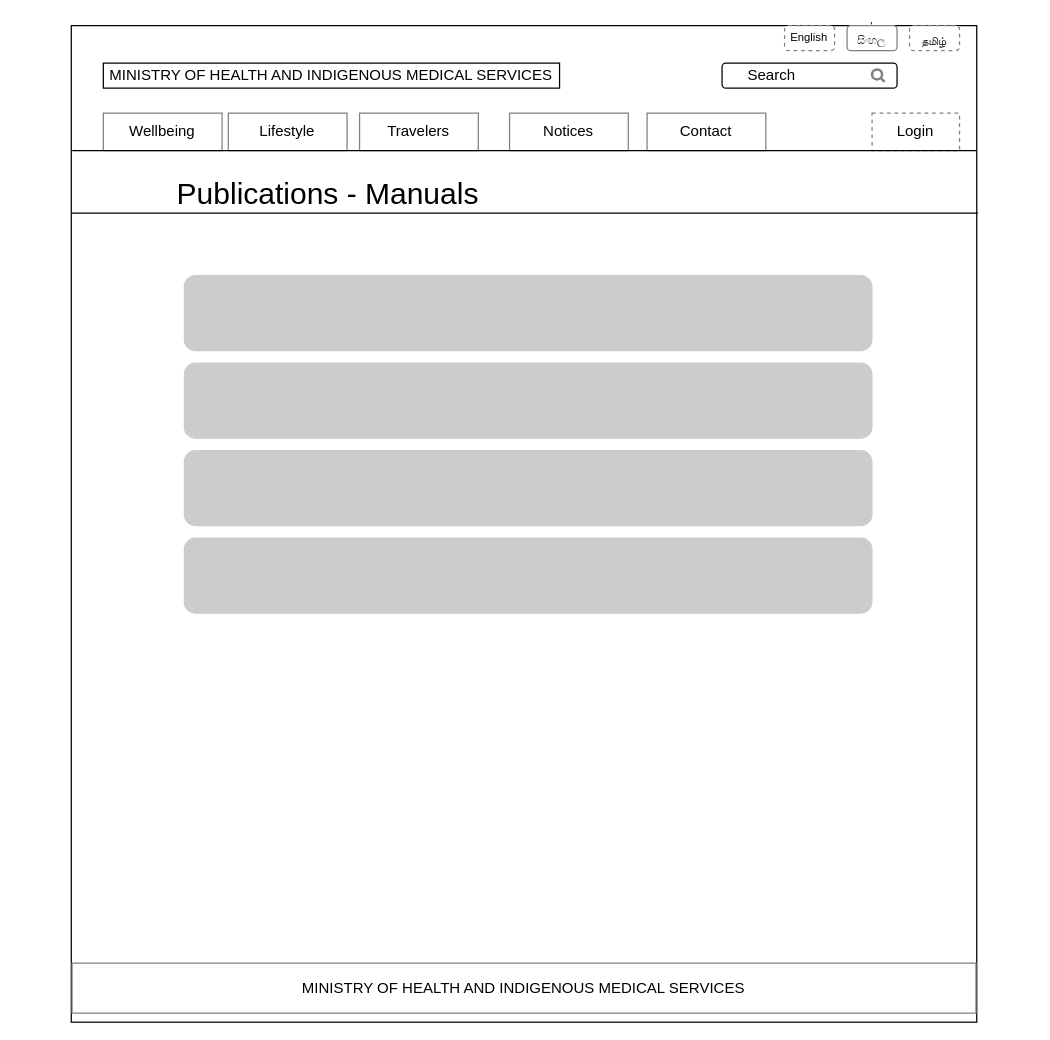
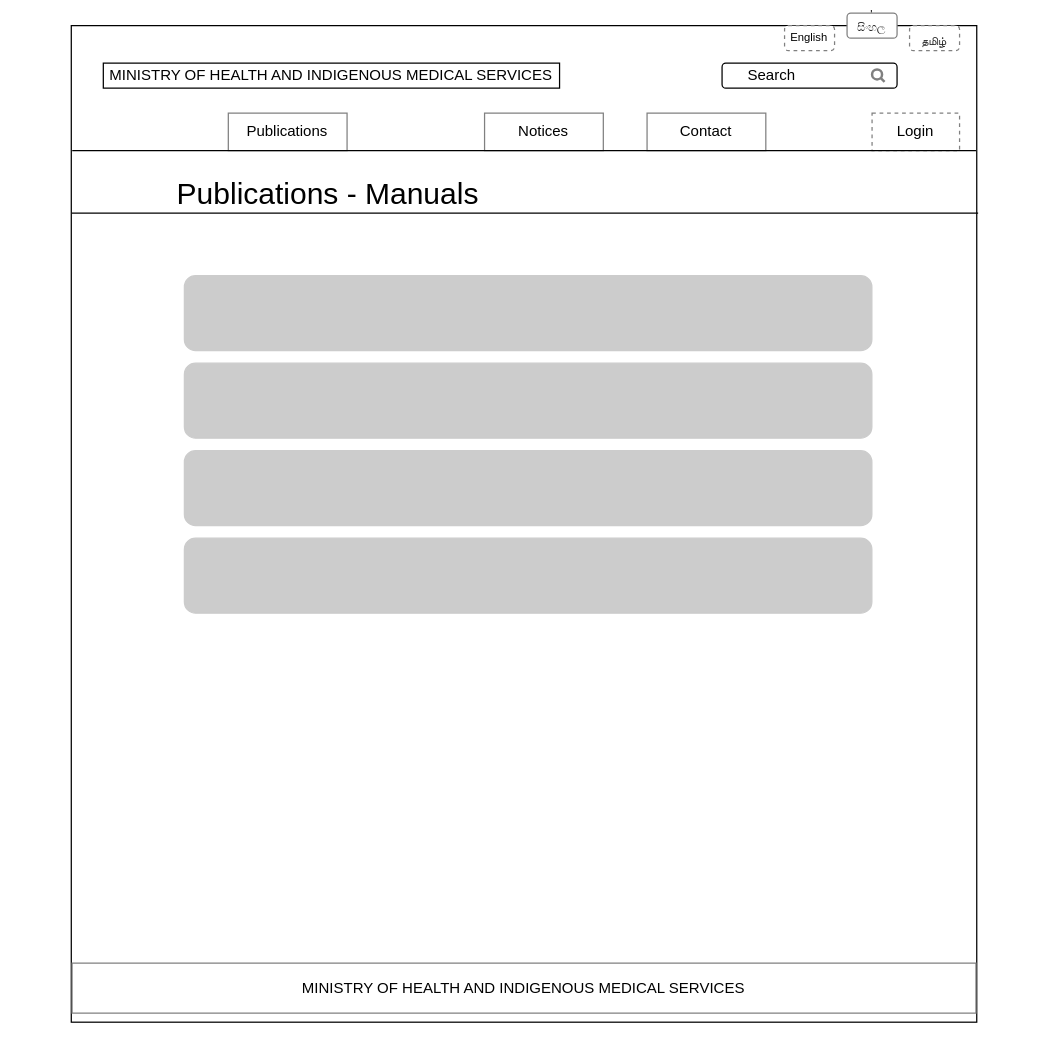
node "'සිංහල": moved (872, 38) -> (872, 26)
node "Wellbeing": removed
node "Lifestyle": label "Lifestyle" -> "Publications"
node "Travelers": removed
node "Notices": moved (569, 132) -> (544, 132)
